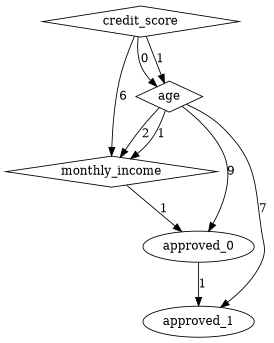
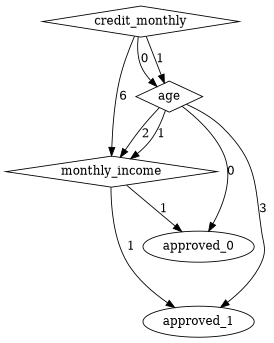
node "credit_score": label "credit_score" -> "credit_monthly"
edge "age" -> "approved_0": label "9" -> "0"
edge "age" -> "approved_1": label "7" -> "3"
edge "approved_0" -> "approved_1": now "monthly_income" -> "approved_1"
